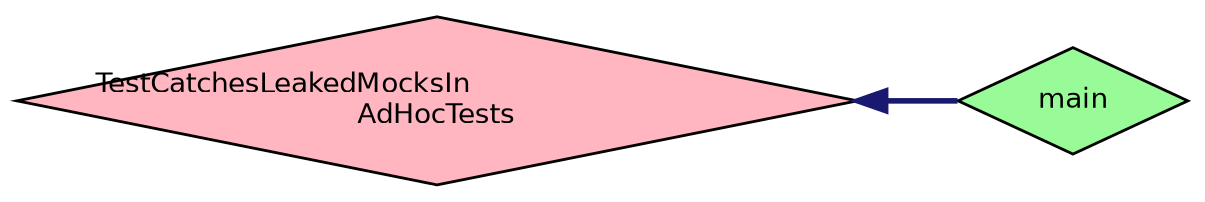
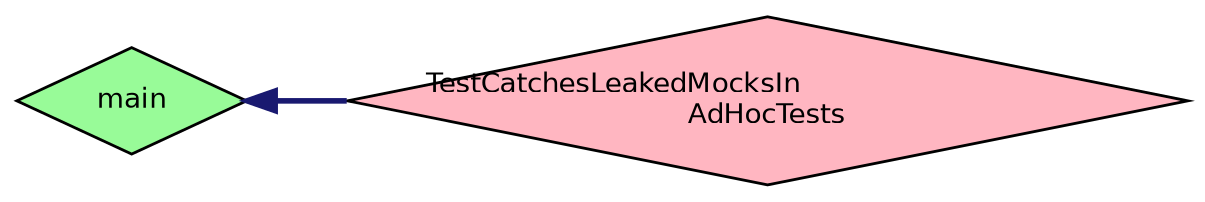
edge "main" -> "TestCatchesLeakedMocksIn AdHocTests": reversed
